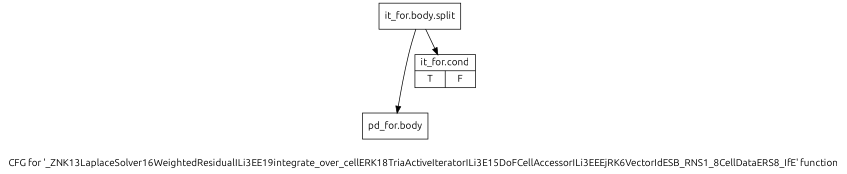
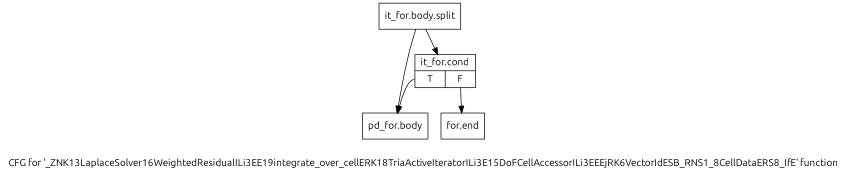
edge "it_for.cond" -> "pd_for.body": added
node "for.end": added
